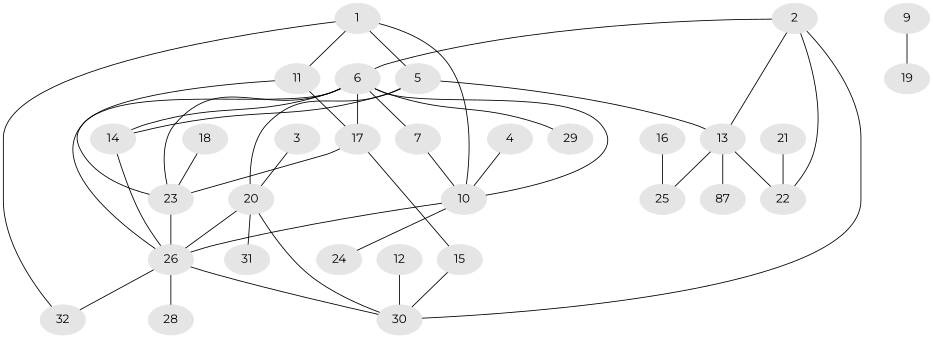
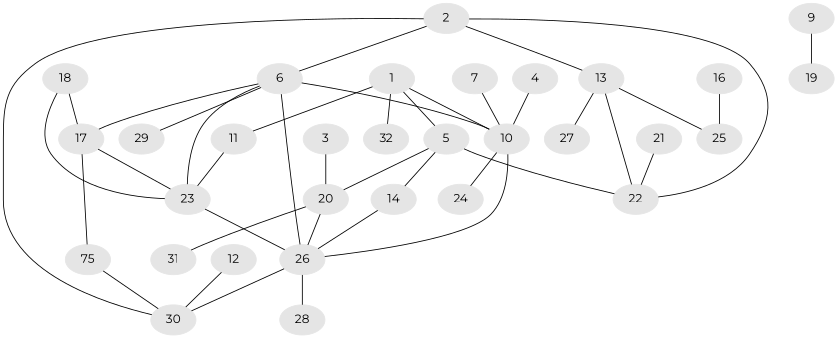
edge "5" -- "13": now "5" -- "22"
edge "6" -- "7": removed
edge "6" -- "14": removed
edge "11" -- "17": now "18" -- "17"
node "87": label "87" -> "27"
node "15": label "15" -> "75"
edge "20" -- "30": removed
edge "26" -- "32": removed
